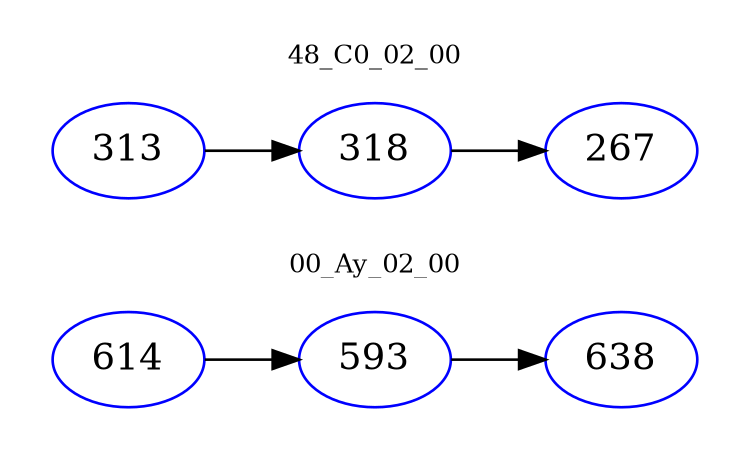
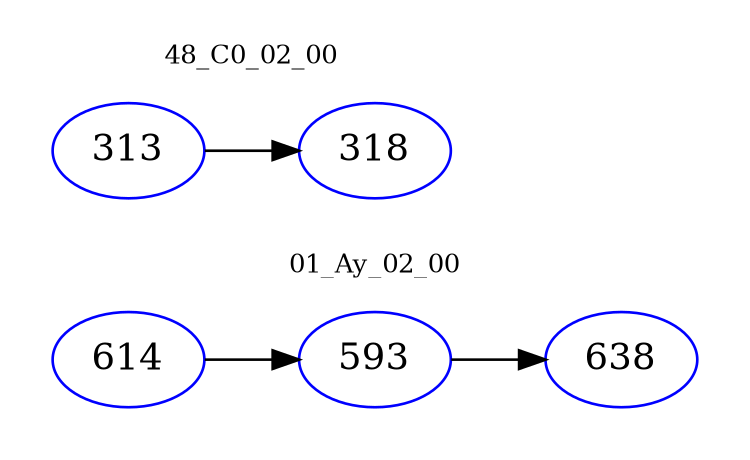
node "267": removed
cluster "00_Ay_02_00": label "00_Ay_02_00" -> "01_Ay_02_00"
